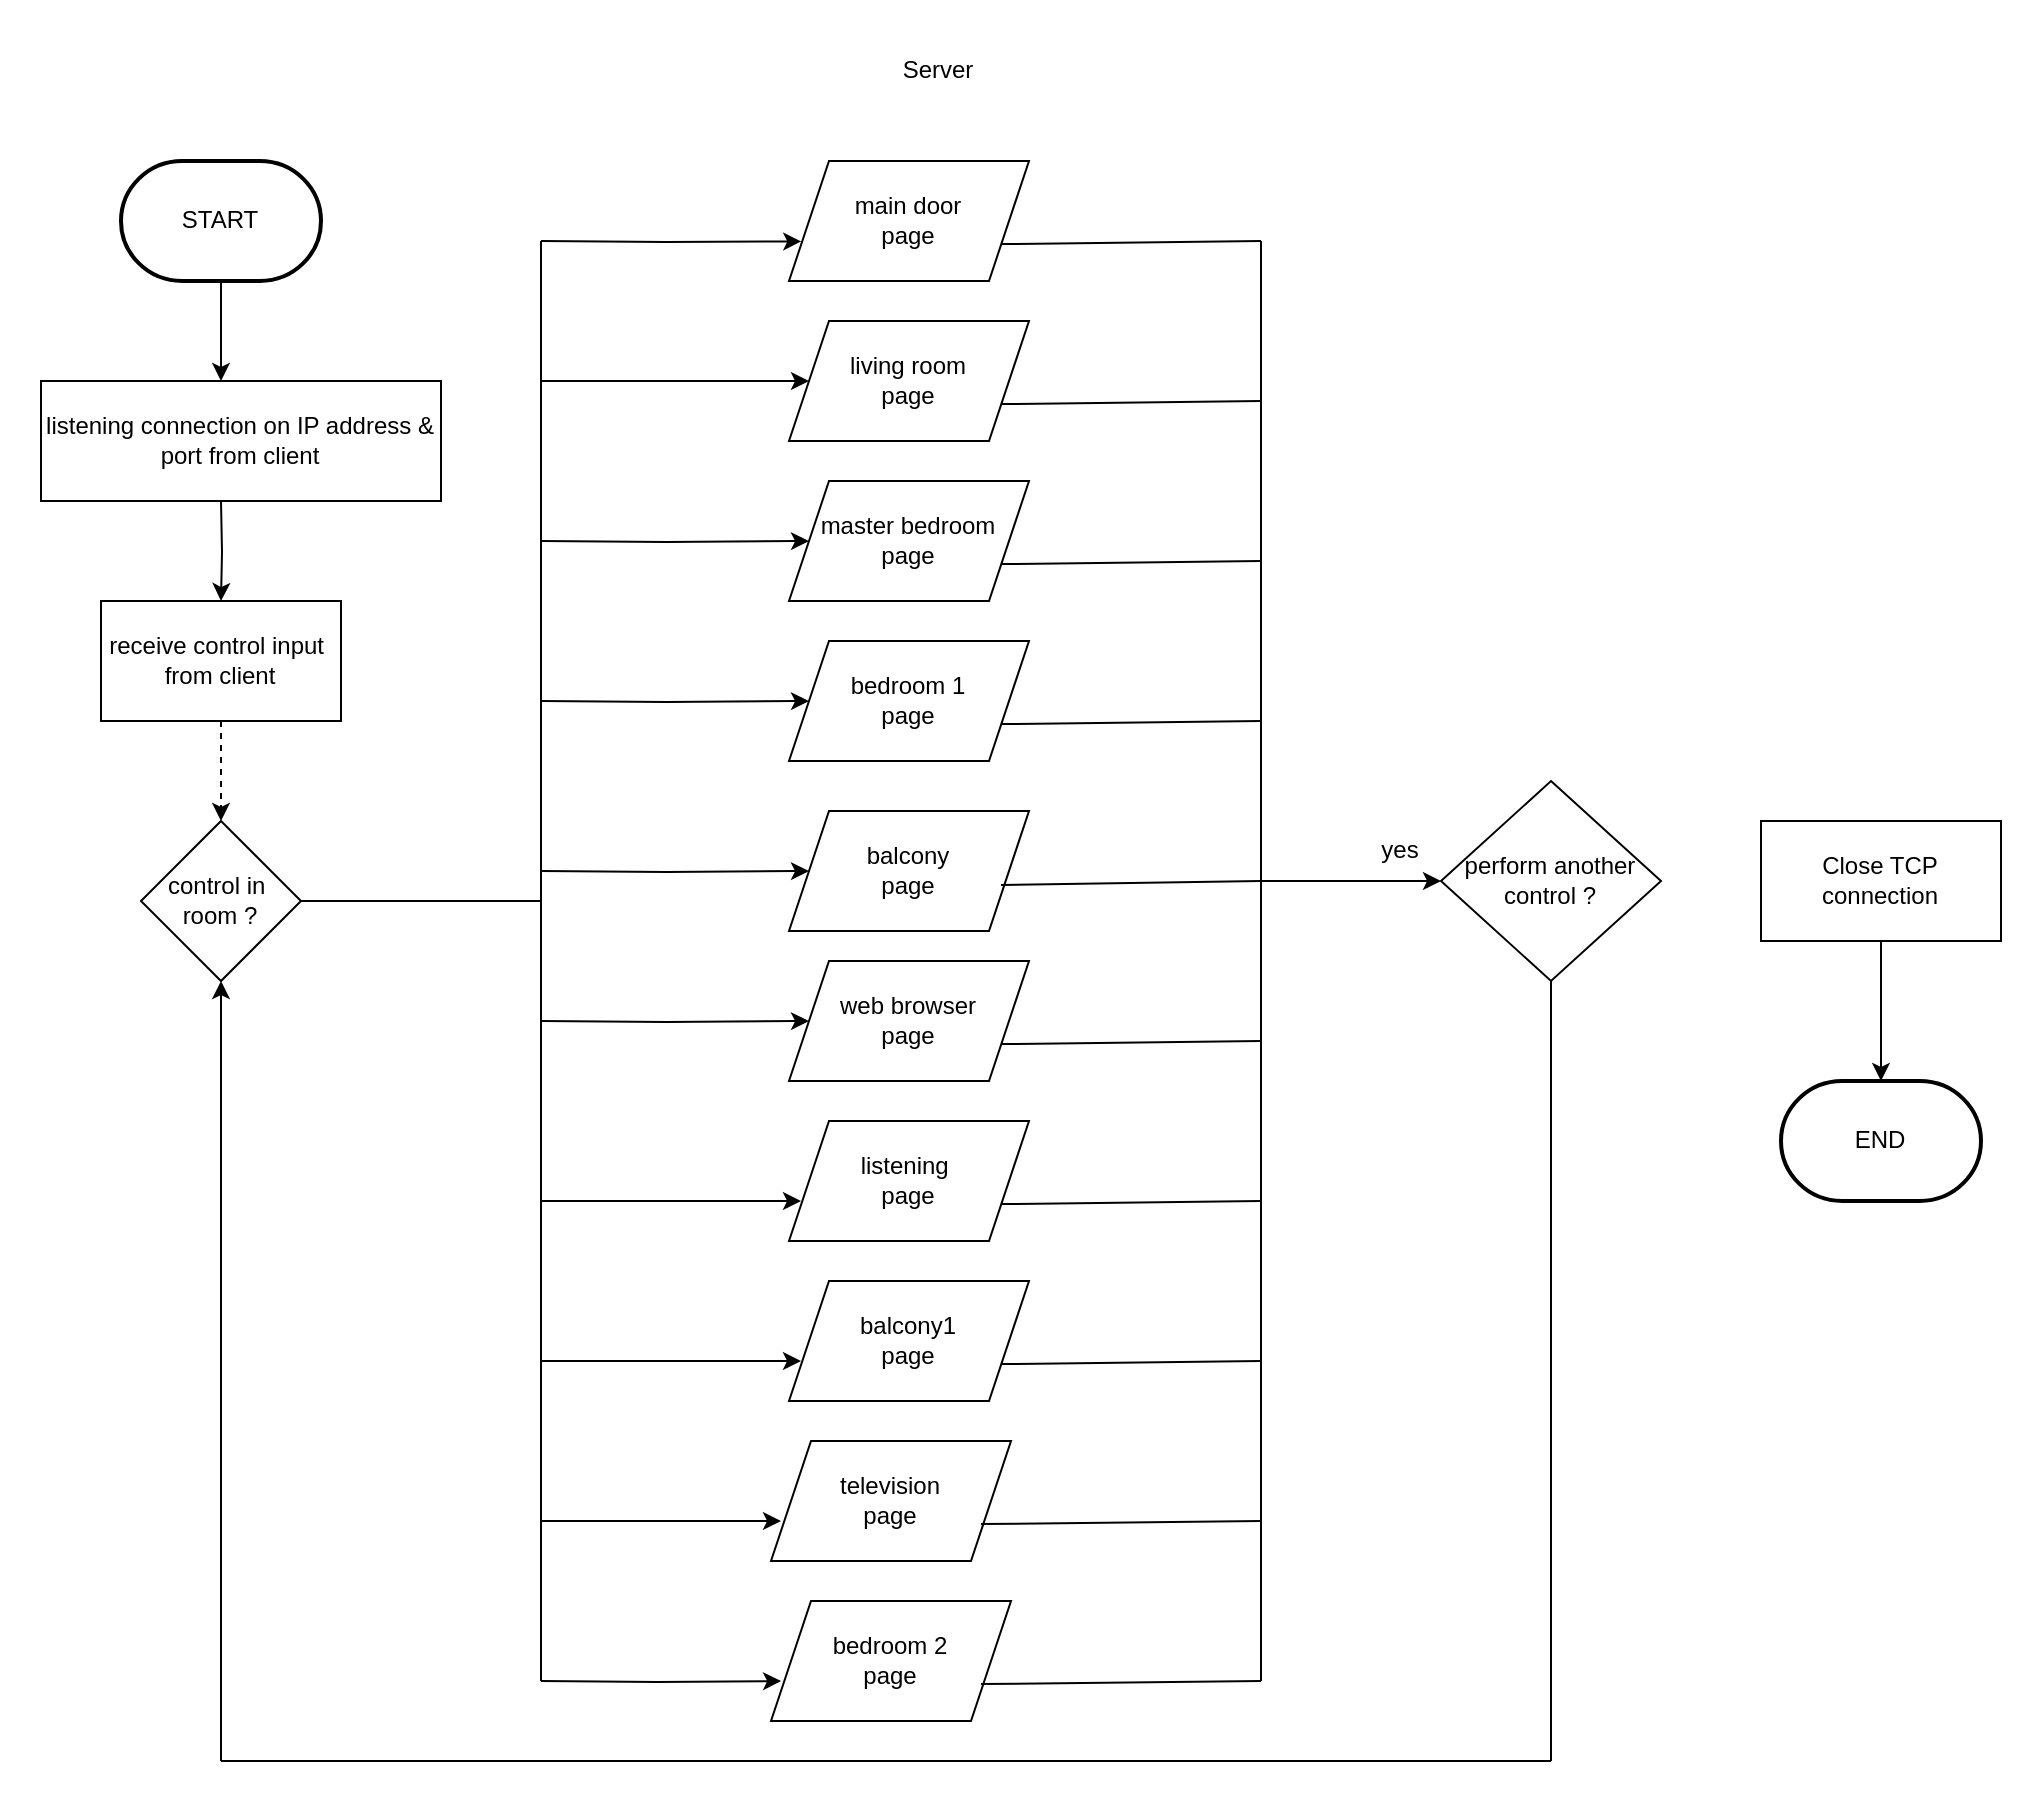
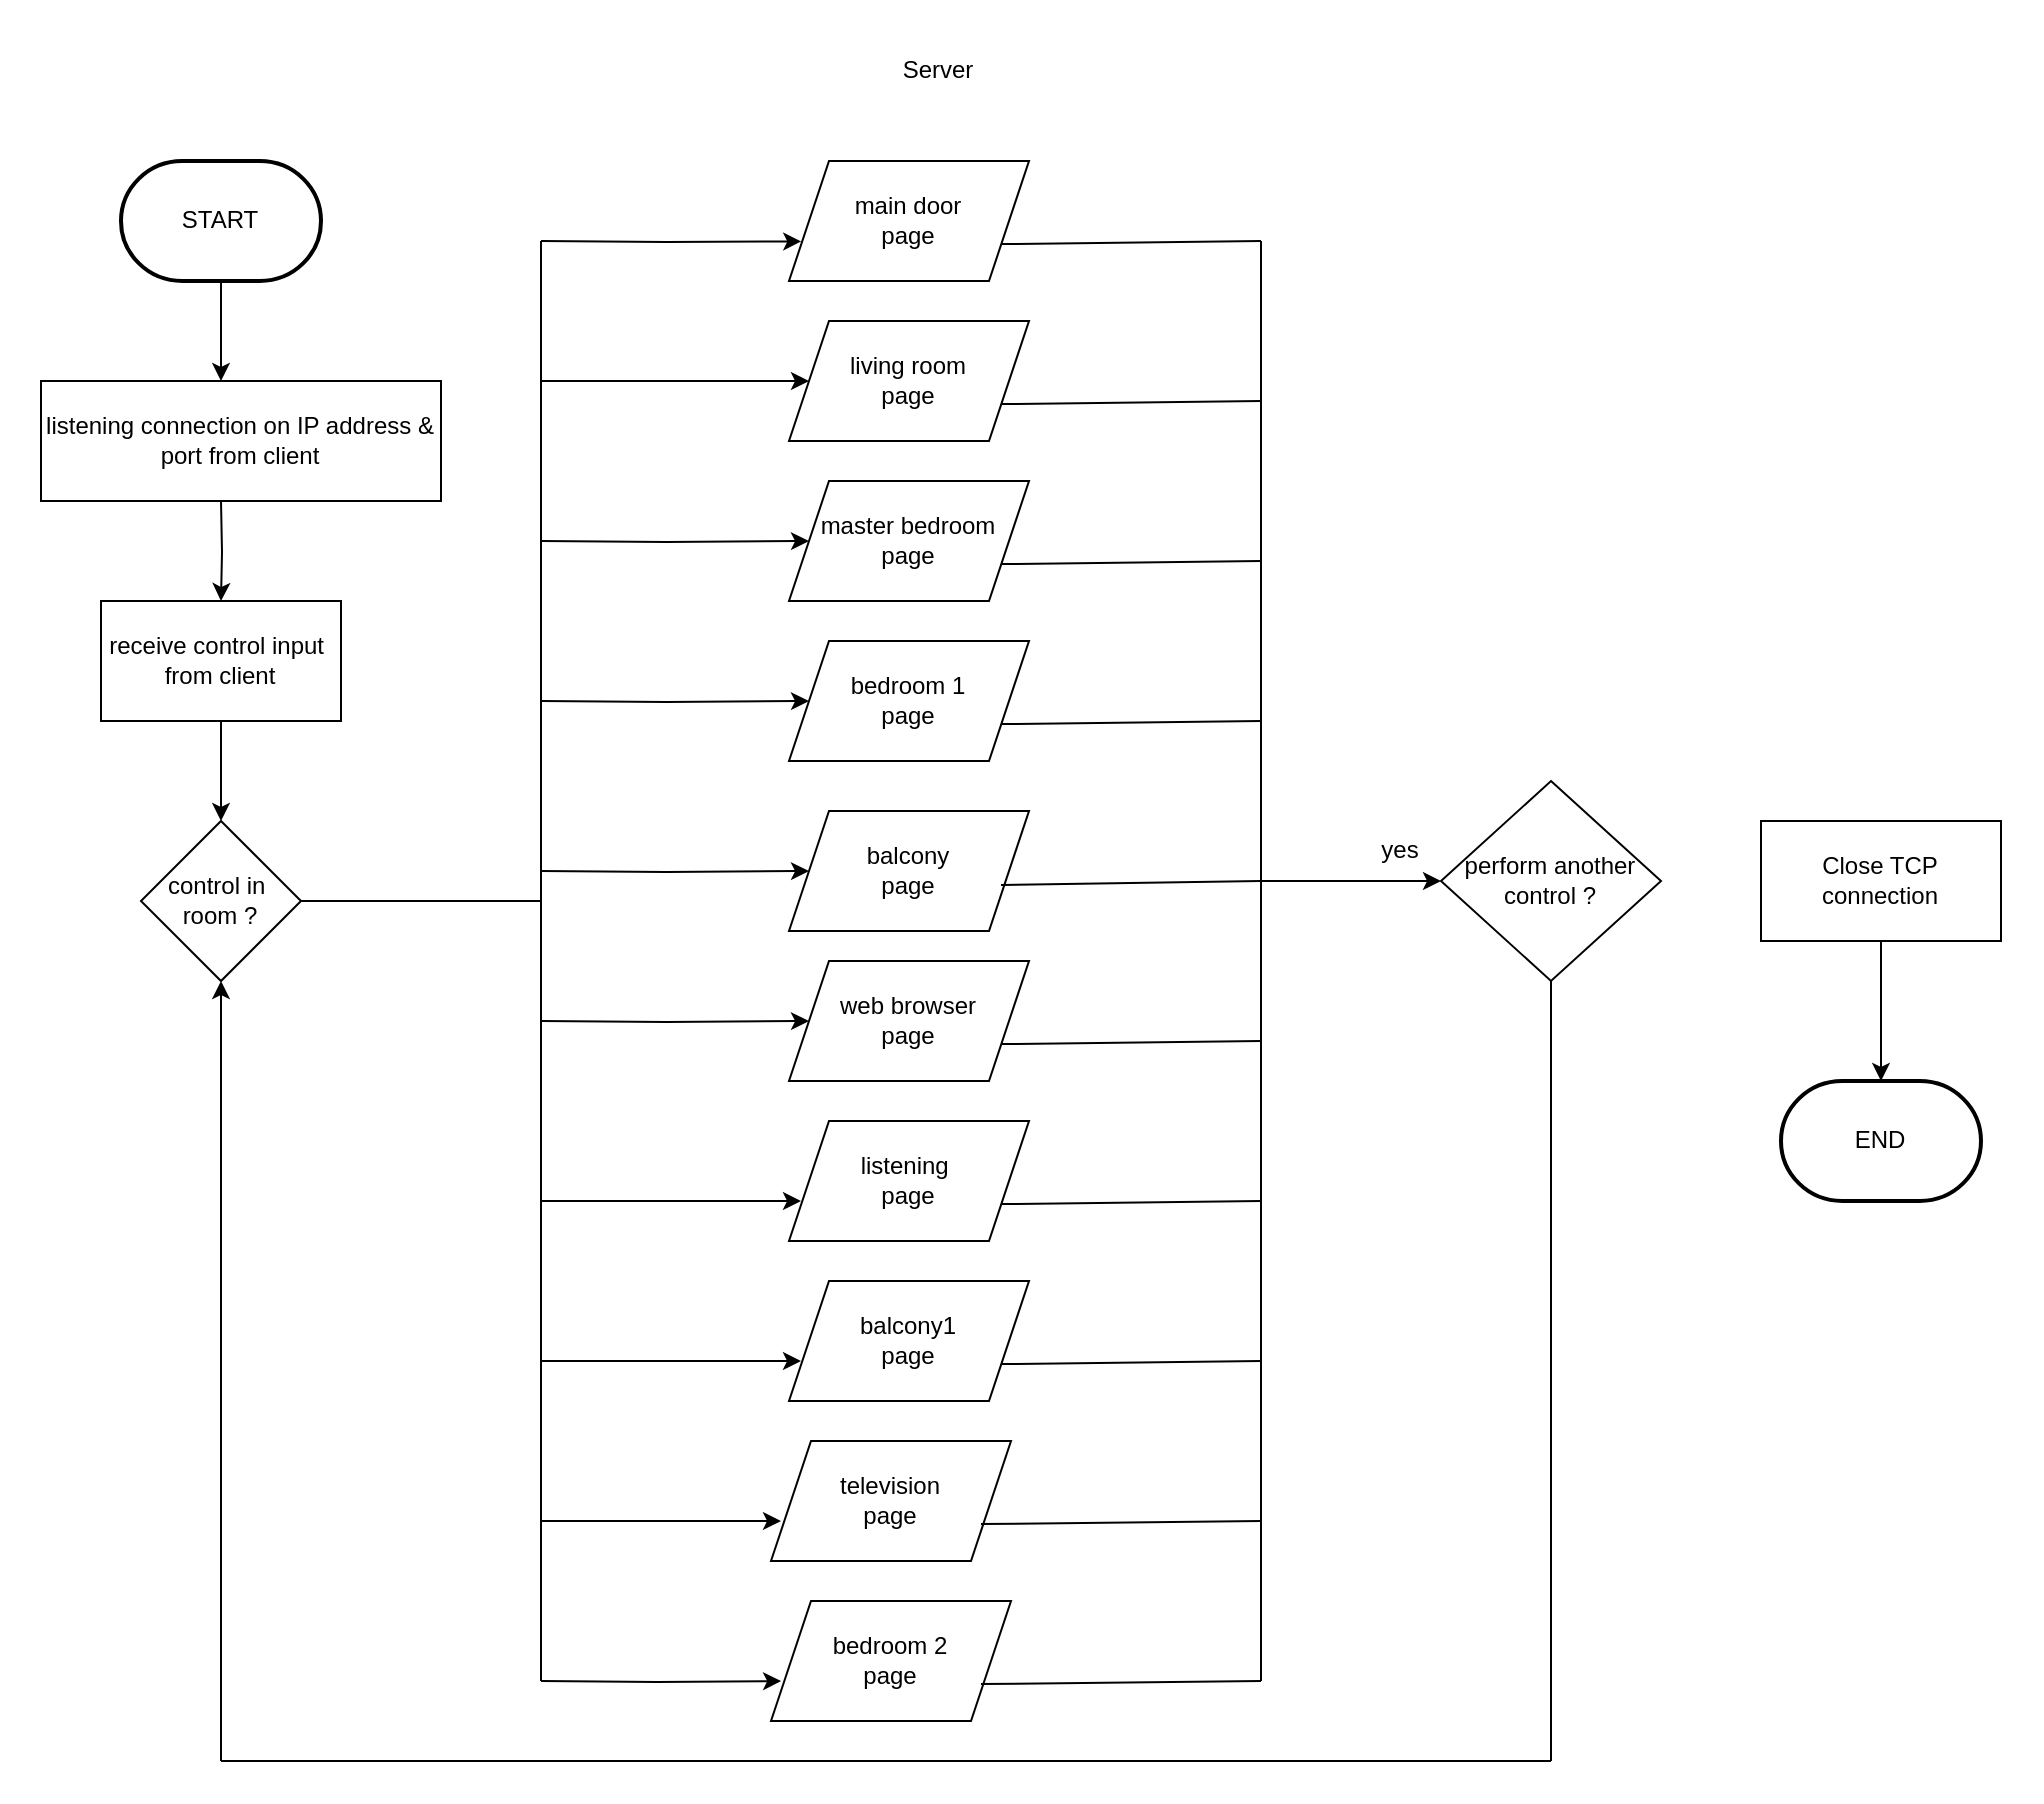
edge "receive control input from client" -> "control in room ?": style dashed -> solid
